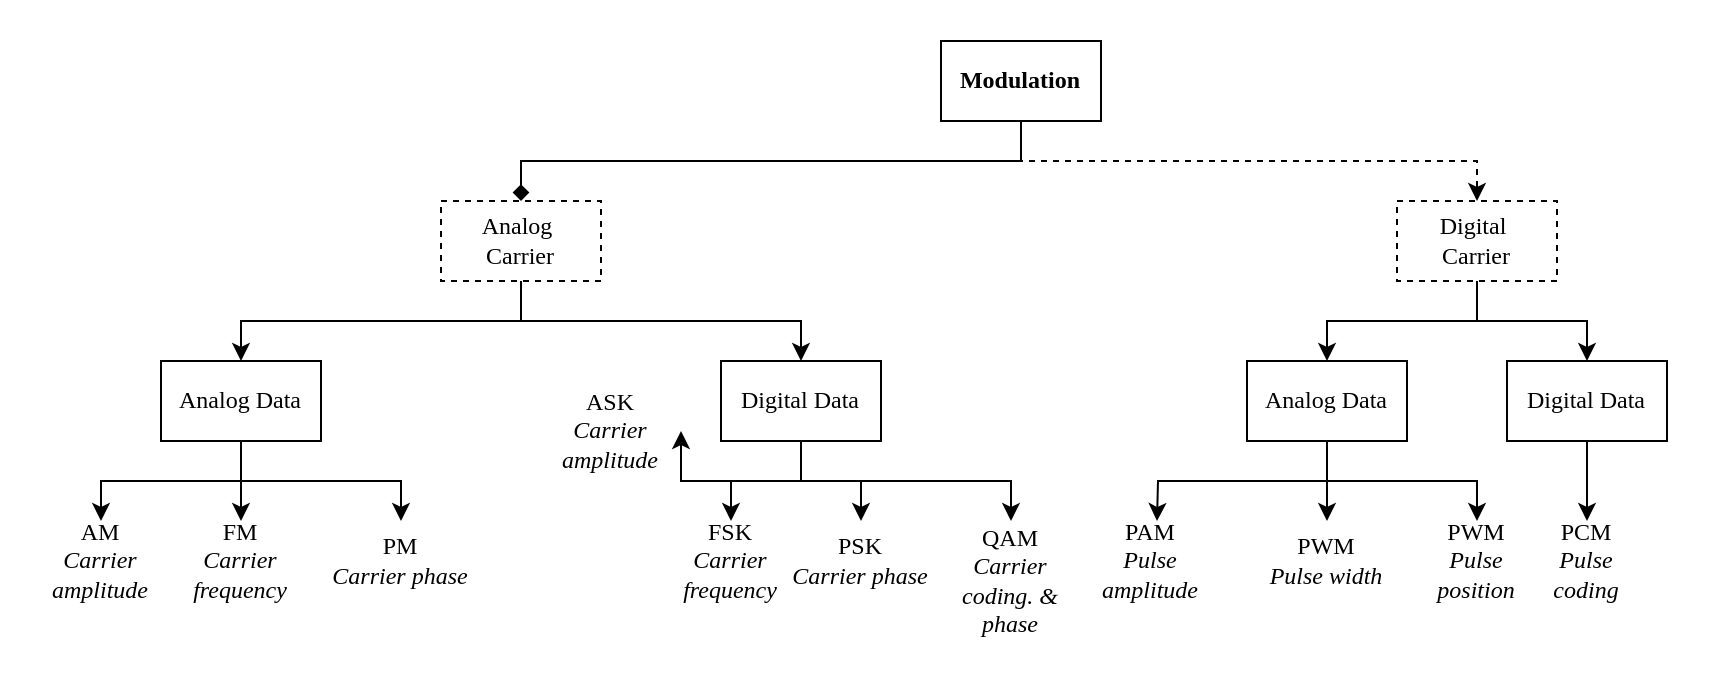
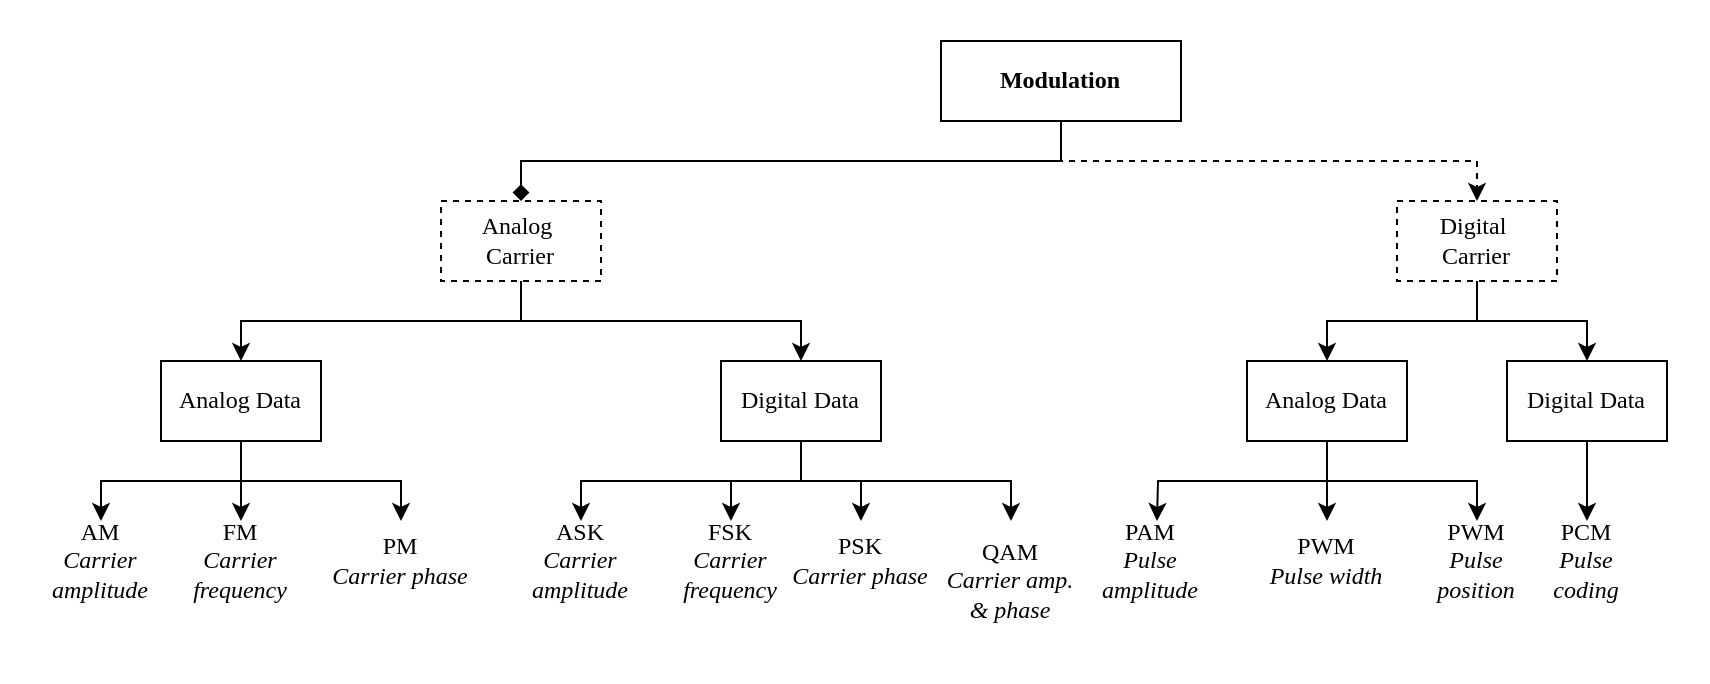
node "Modulation": size 160x80 -> 240x80
node "ASK Carrier amplitude": moved (611, 431) -> (581, 561)
node "QAM Carrier coding. & phase": label "QAM Carrier coding. & phase" -> "QAM Carrier amp. & phase"
